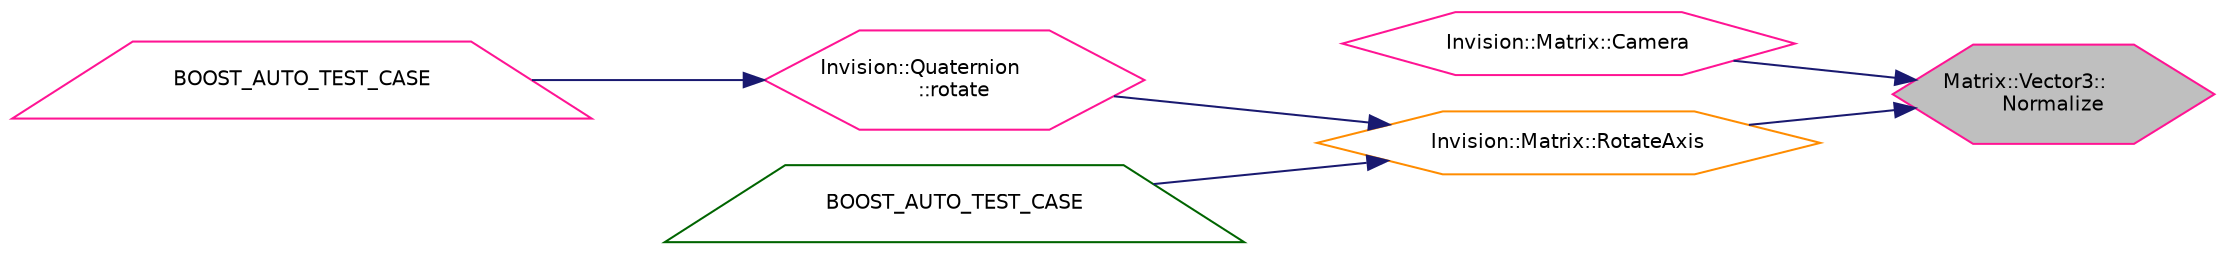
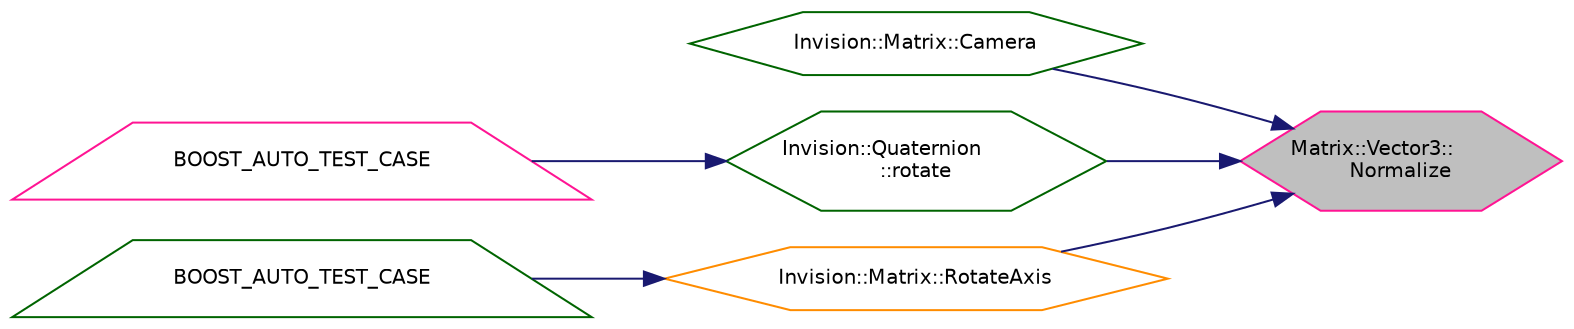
node "Invision::Matrix::Camera": color deeppink -> darkgreen
node "Invision::Quaternion ::rotate": color deeppink -> darkgreen
edge "Invision::Quaternion ::rotate" -> "Invision::Matrix::RotateAxis": now "Invision::Quaternion ::rotate" -> "Matrix::Vector3:: Normalize"
